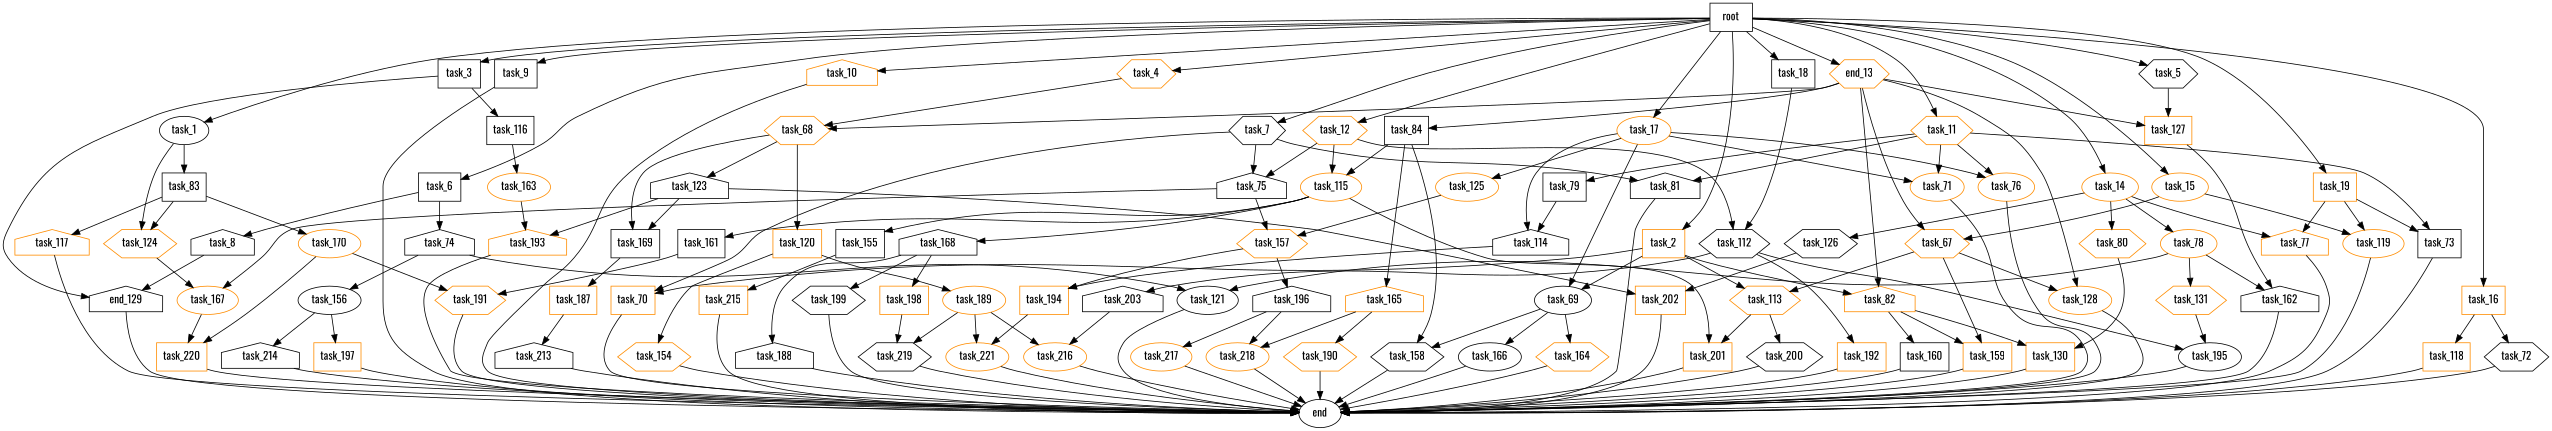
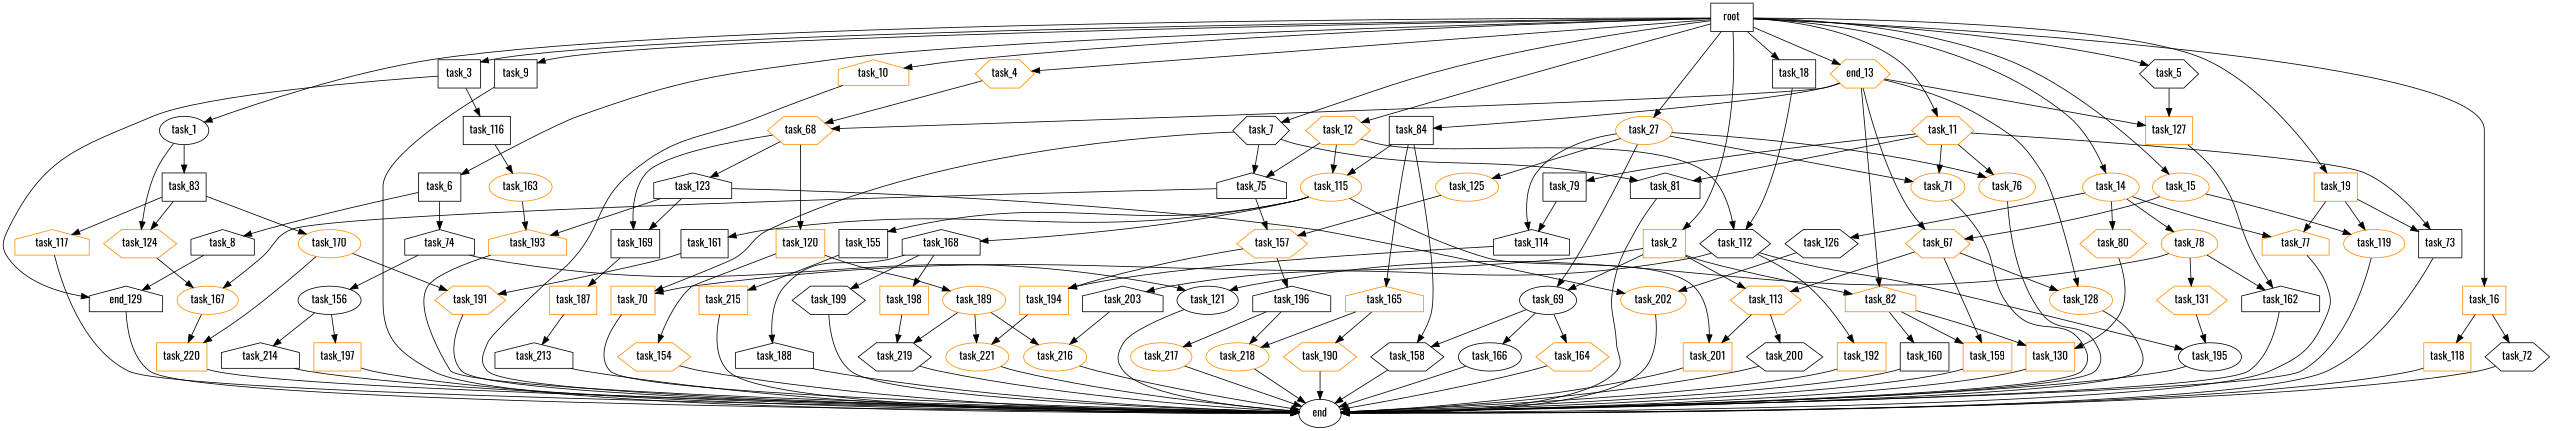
node "task_17": label "task_17" -> "task_27"
node "task_202": shape box -> ellipse
